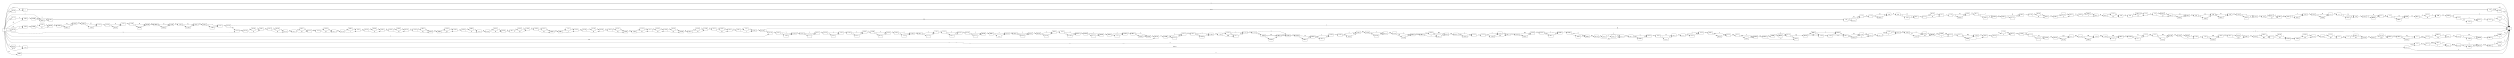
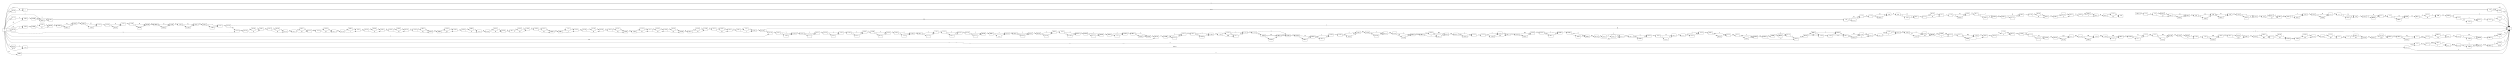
node "6867": removed
edge "39104" -> "39161": now "39140" -> "39161"
